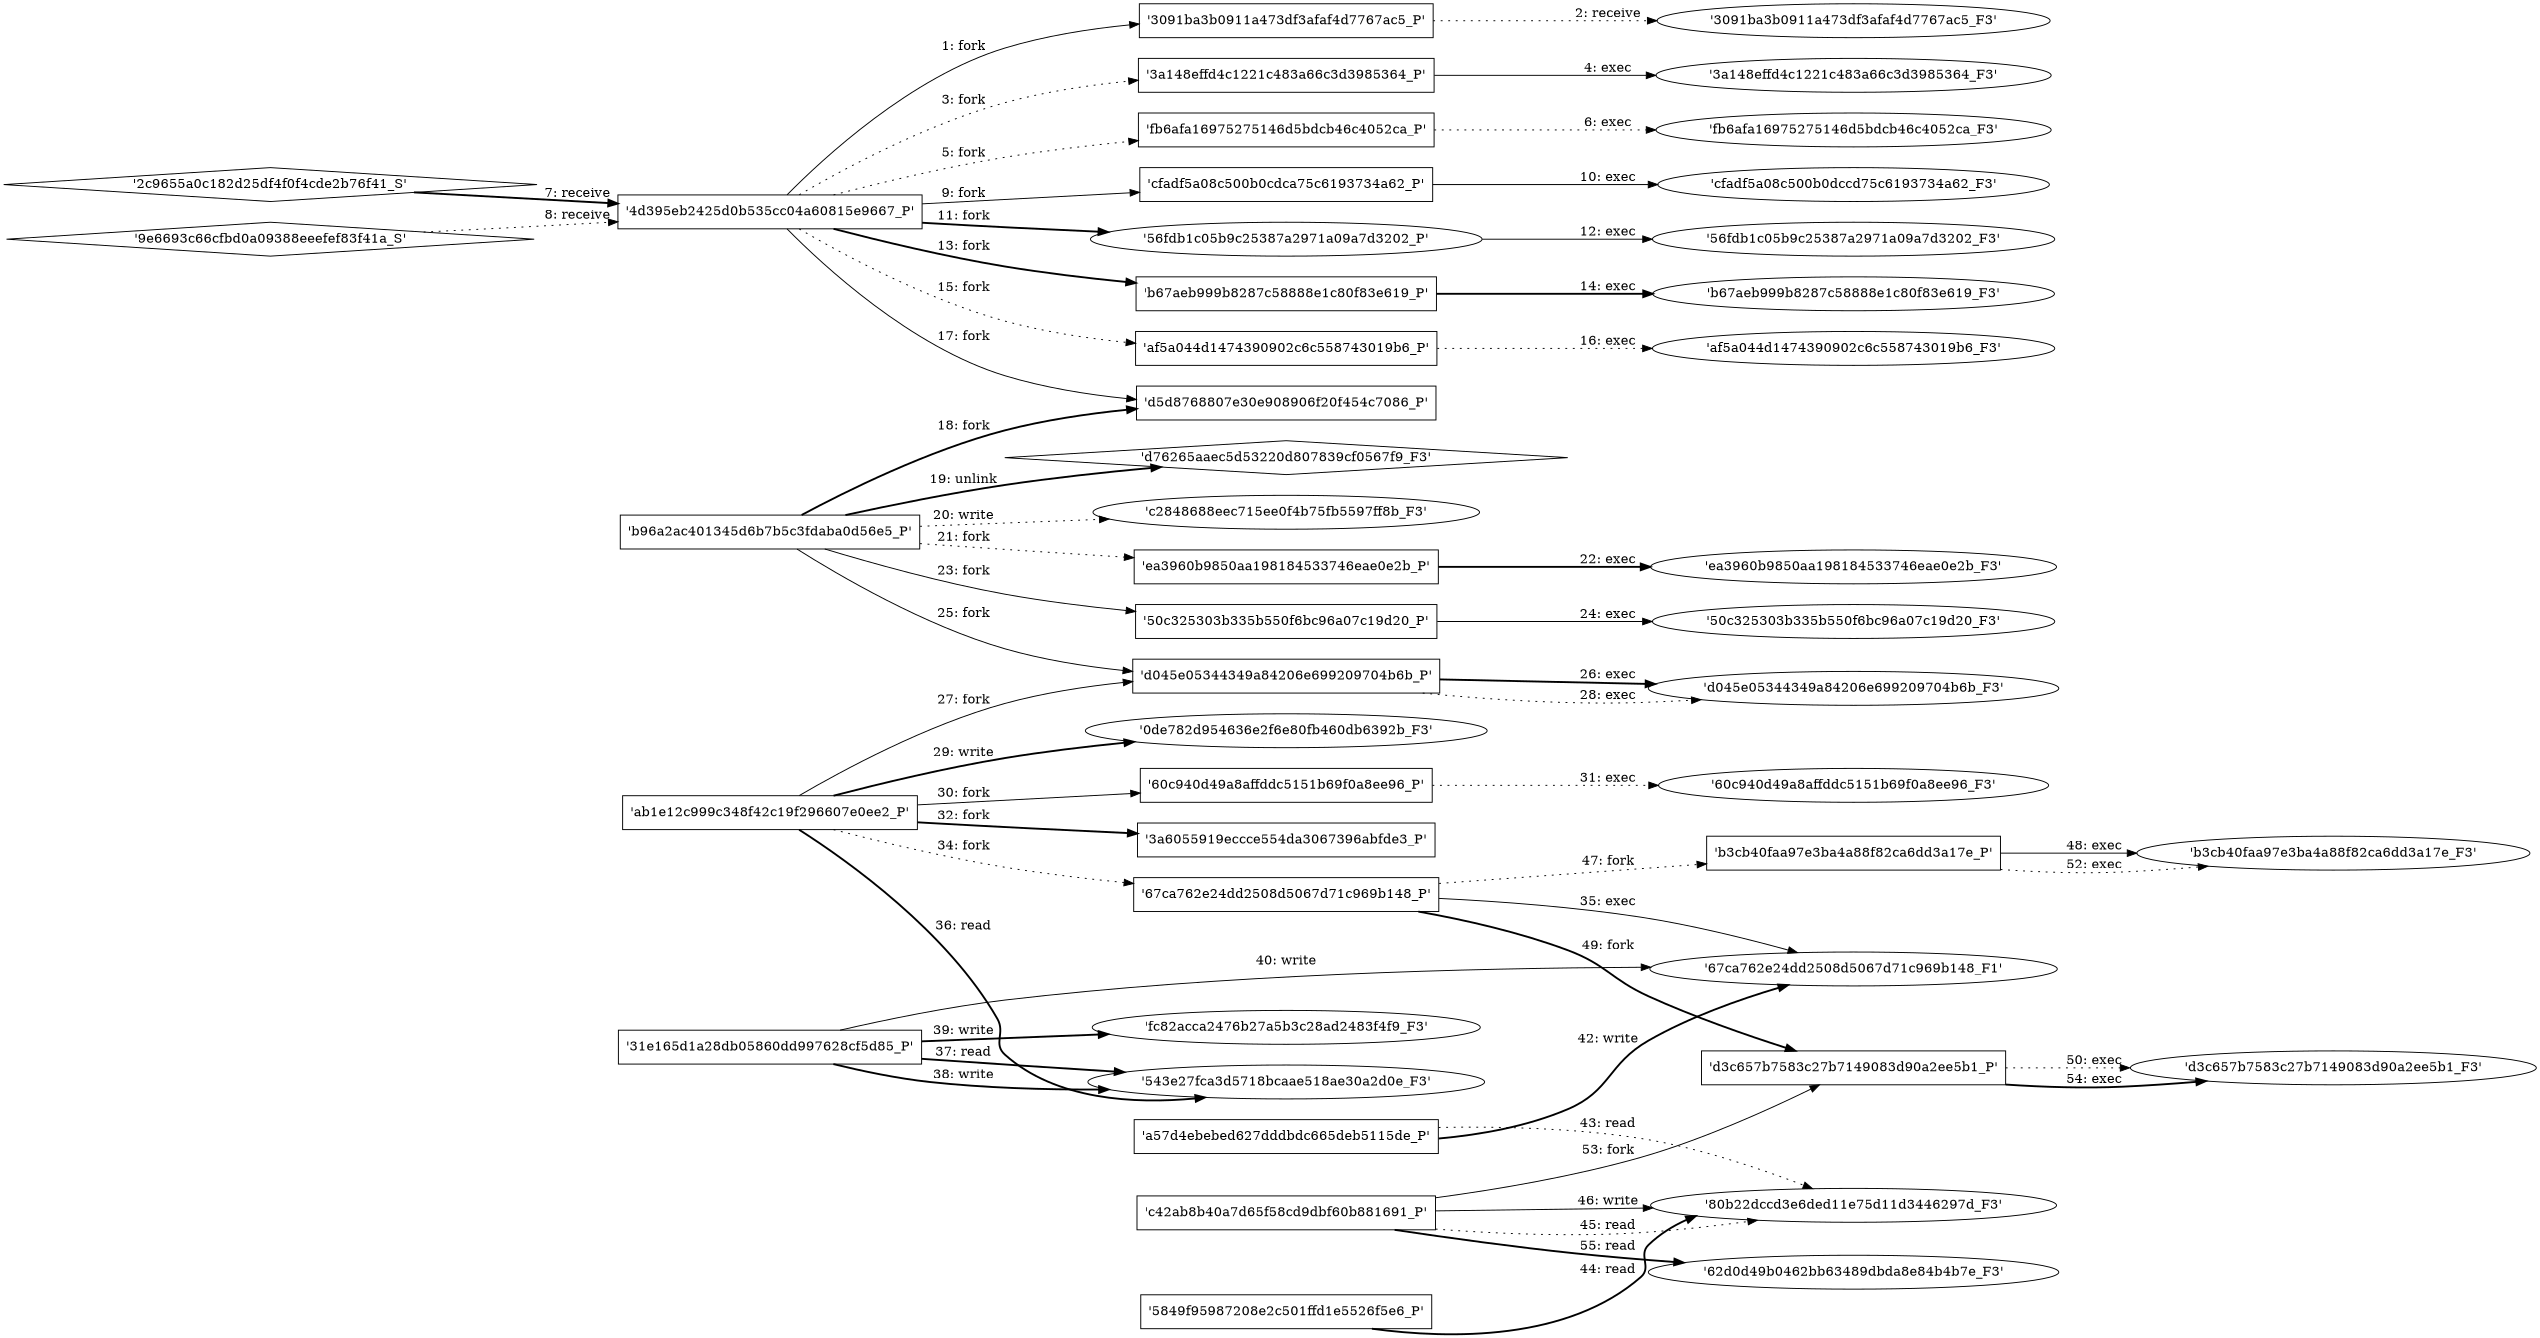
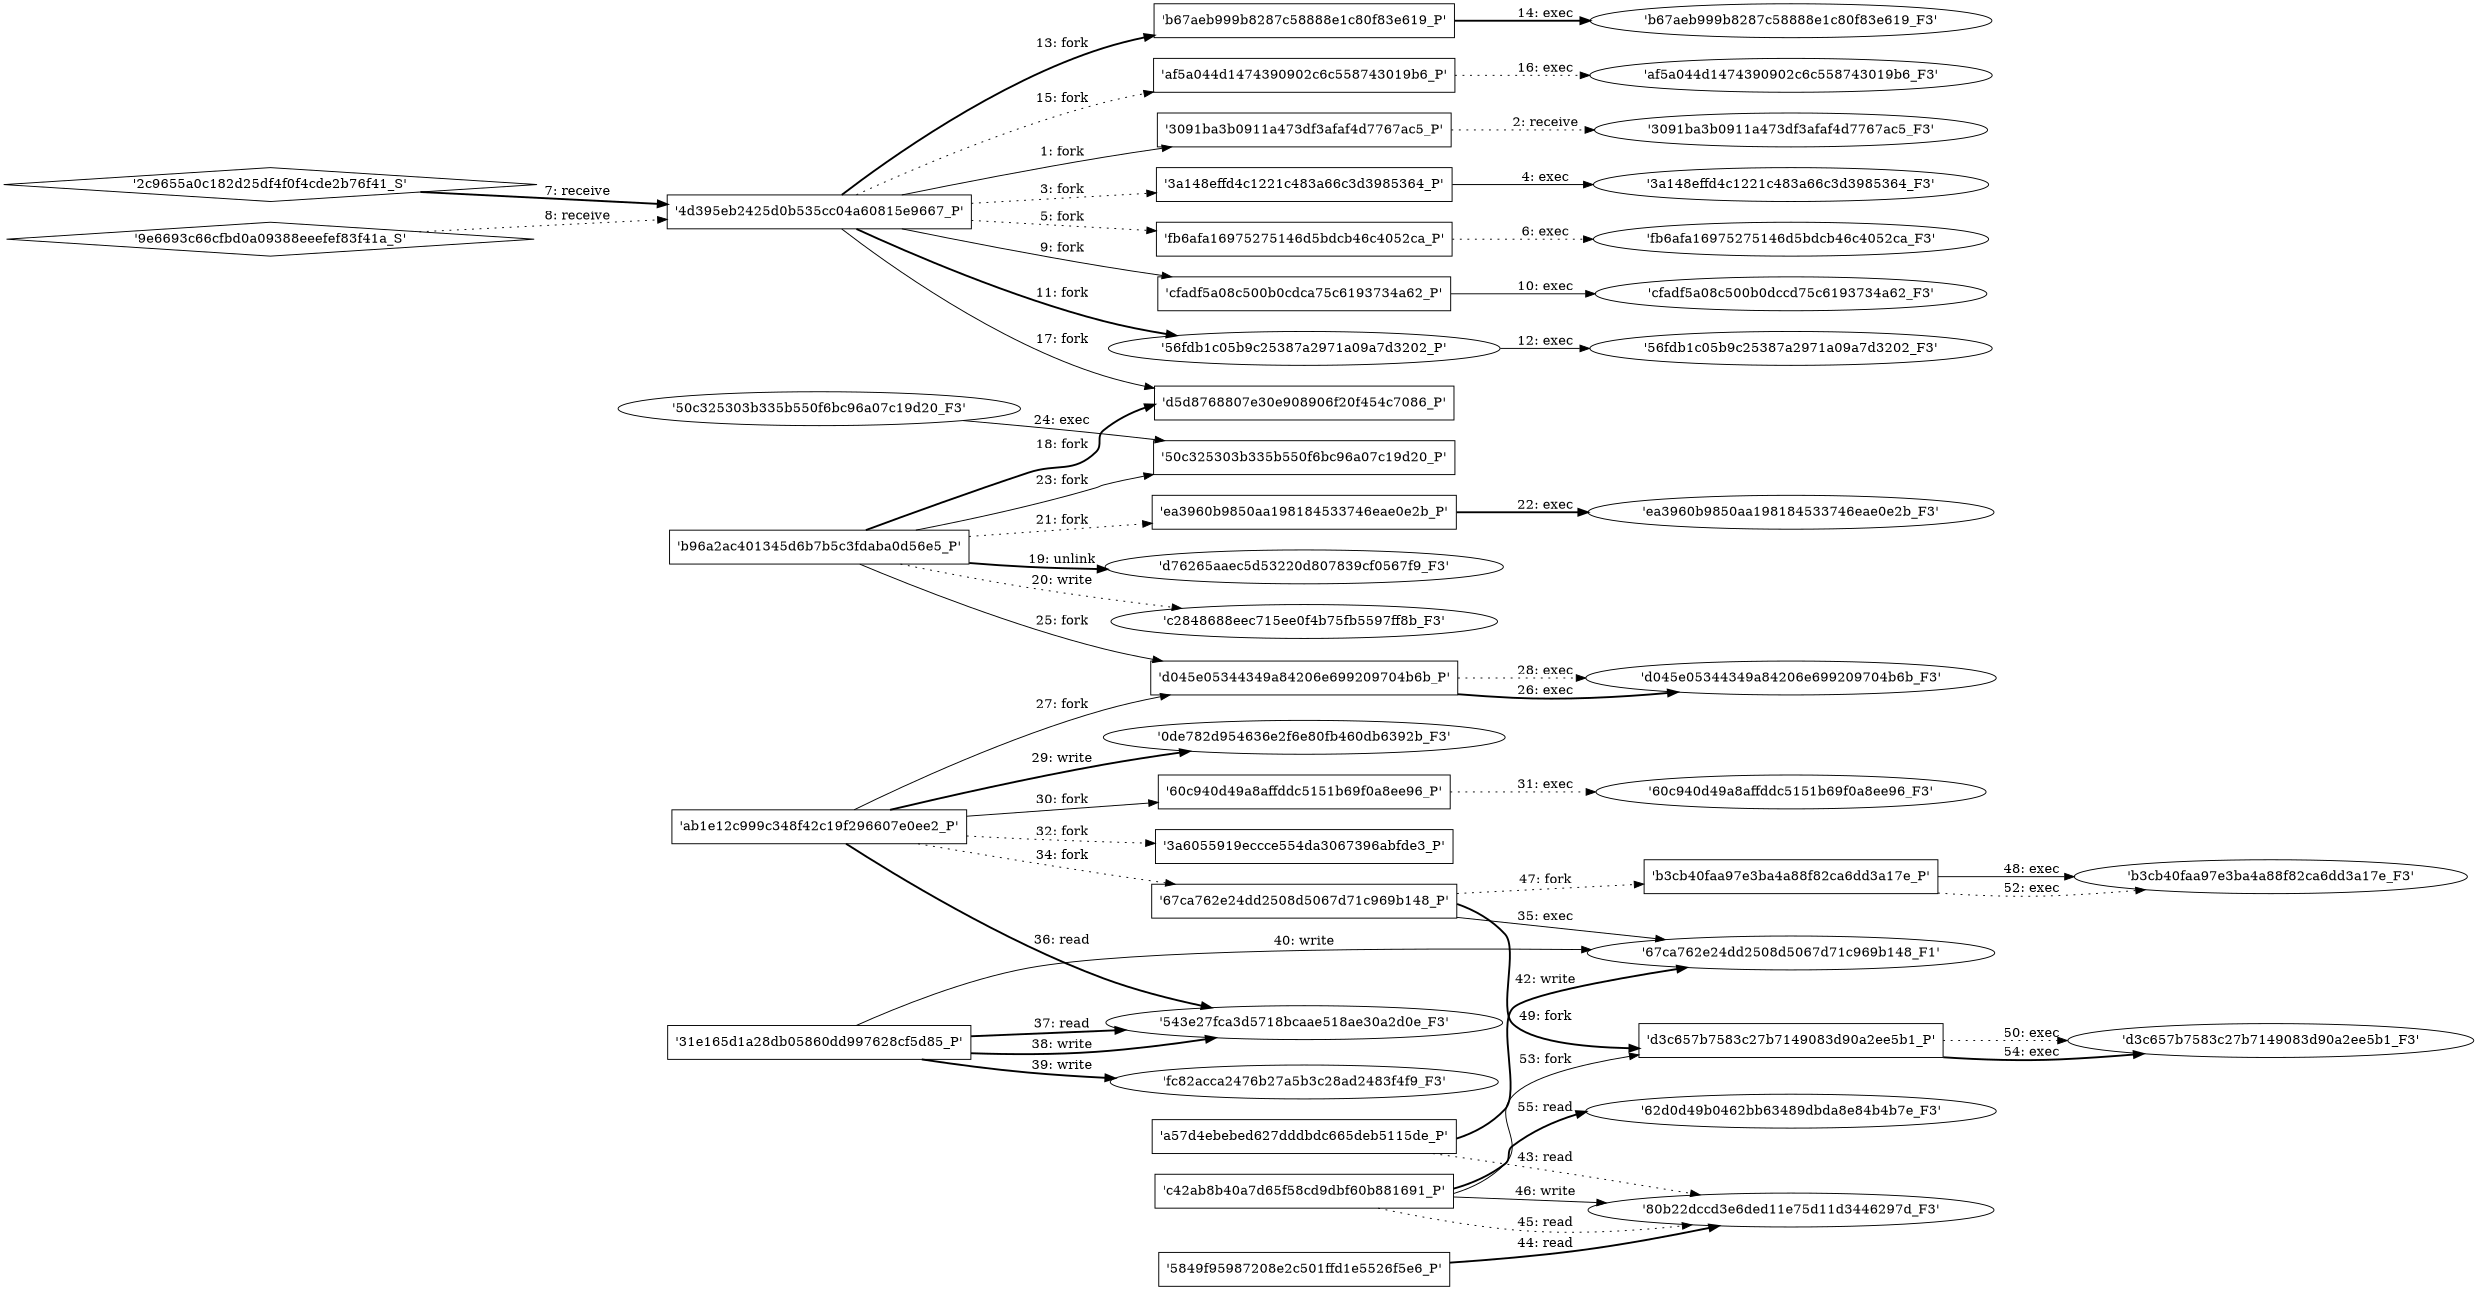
node "'d76265aaec5d53220d807839cf0567f9_F3'": shape diamond -> ellipse
edge "'50c325303b335b550f6bc96a07c19d20_P'" -> "'50c325303b335b550f6bc96a07c19d20_F3'": reversed
edge "'ab1e12c999c348f42c19f296607e0ee2_P'" -> "'3a6055919eccce554da3067396abfde3_P'": style bold -> dotted
